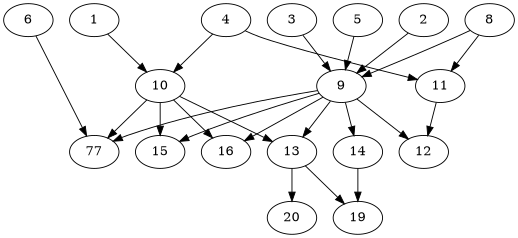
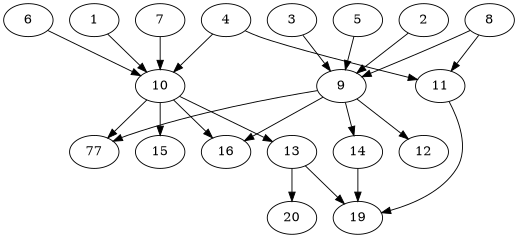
node "7": added
edge "6" -> "77": now "6" -> "10"
edge "9" -> "15": removed
edge "9" -> "13": removed
edge "11" -> "12": now "11" -> "19"
